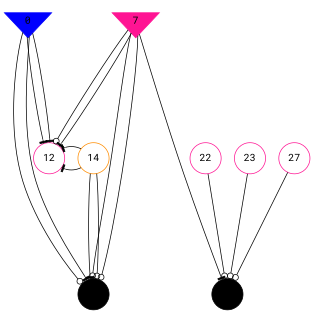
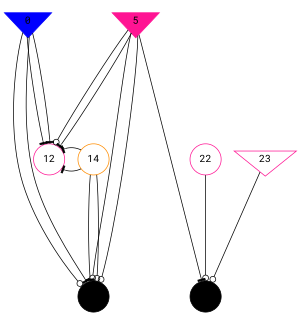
node "7": label "7" -> "5"
node "23": shape circle -> invtriangle
node "27": removed
